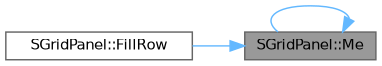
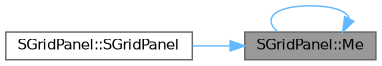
node "SGridPanel::FillRow": label "SGridPanel::FillRow" -> "SGridPanel::SGridPanel"
